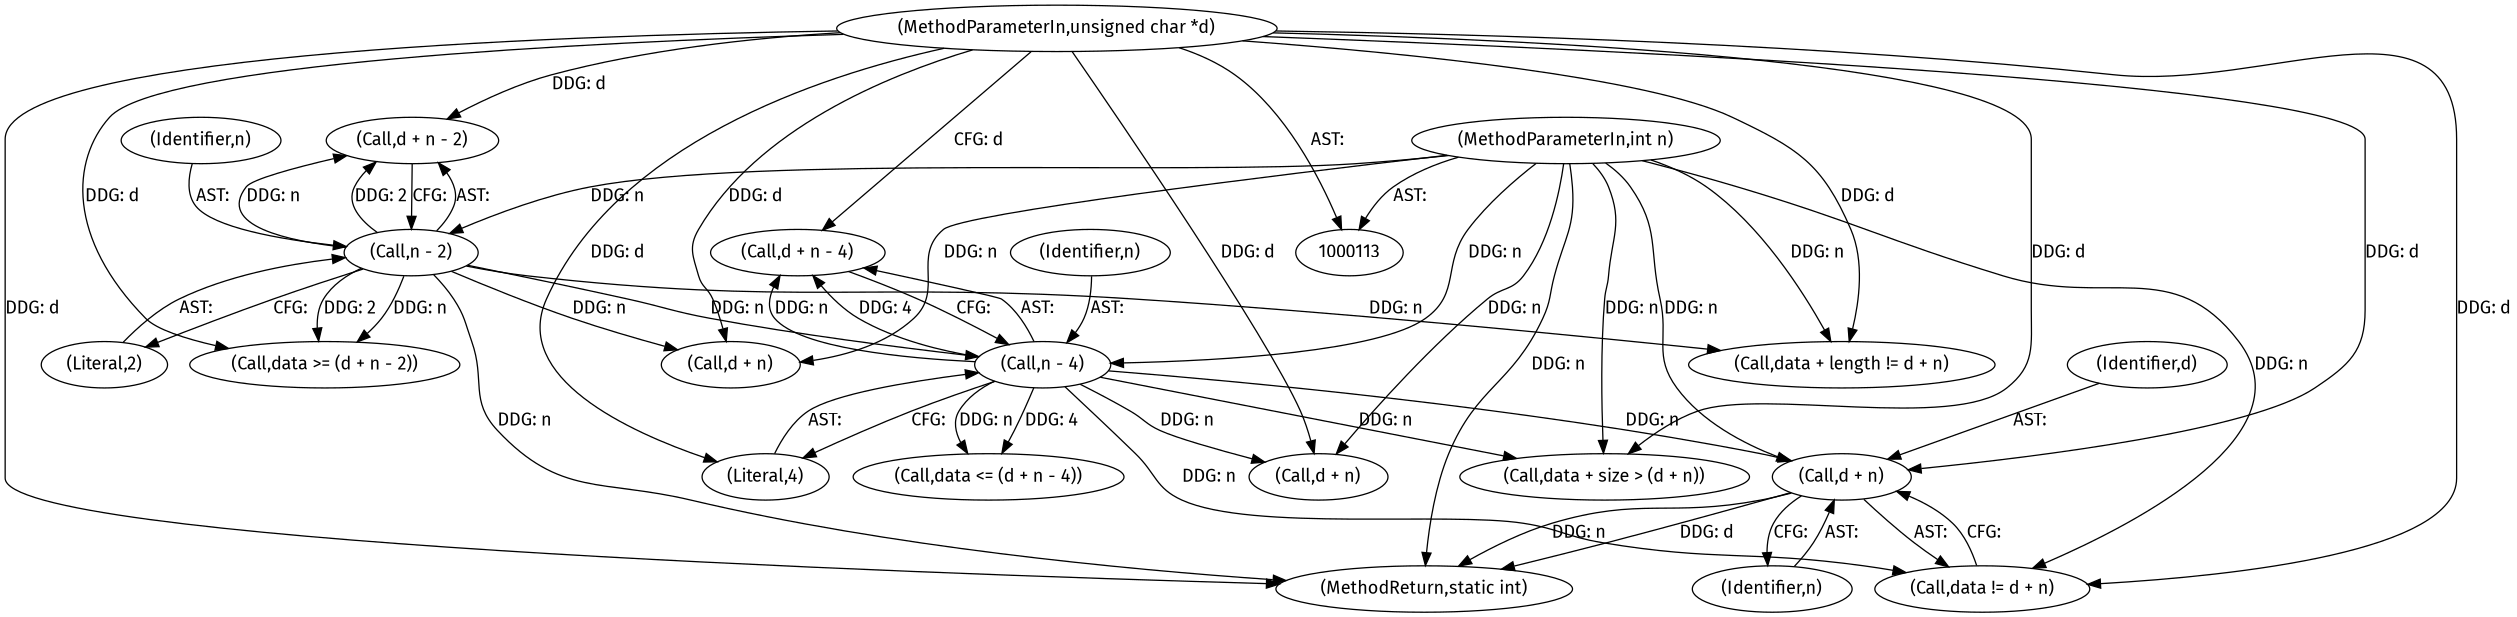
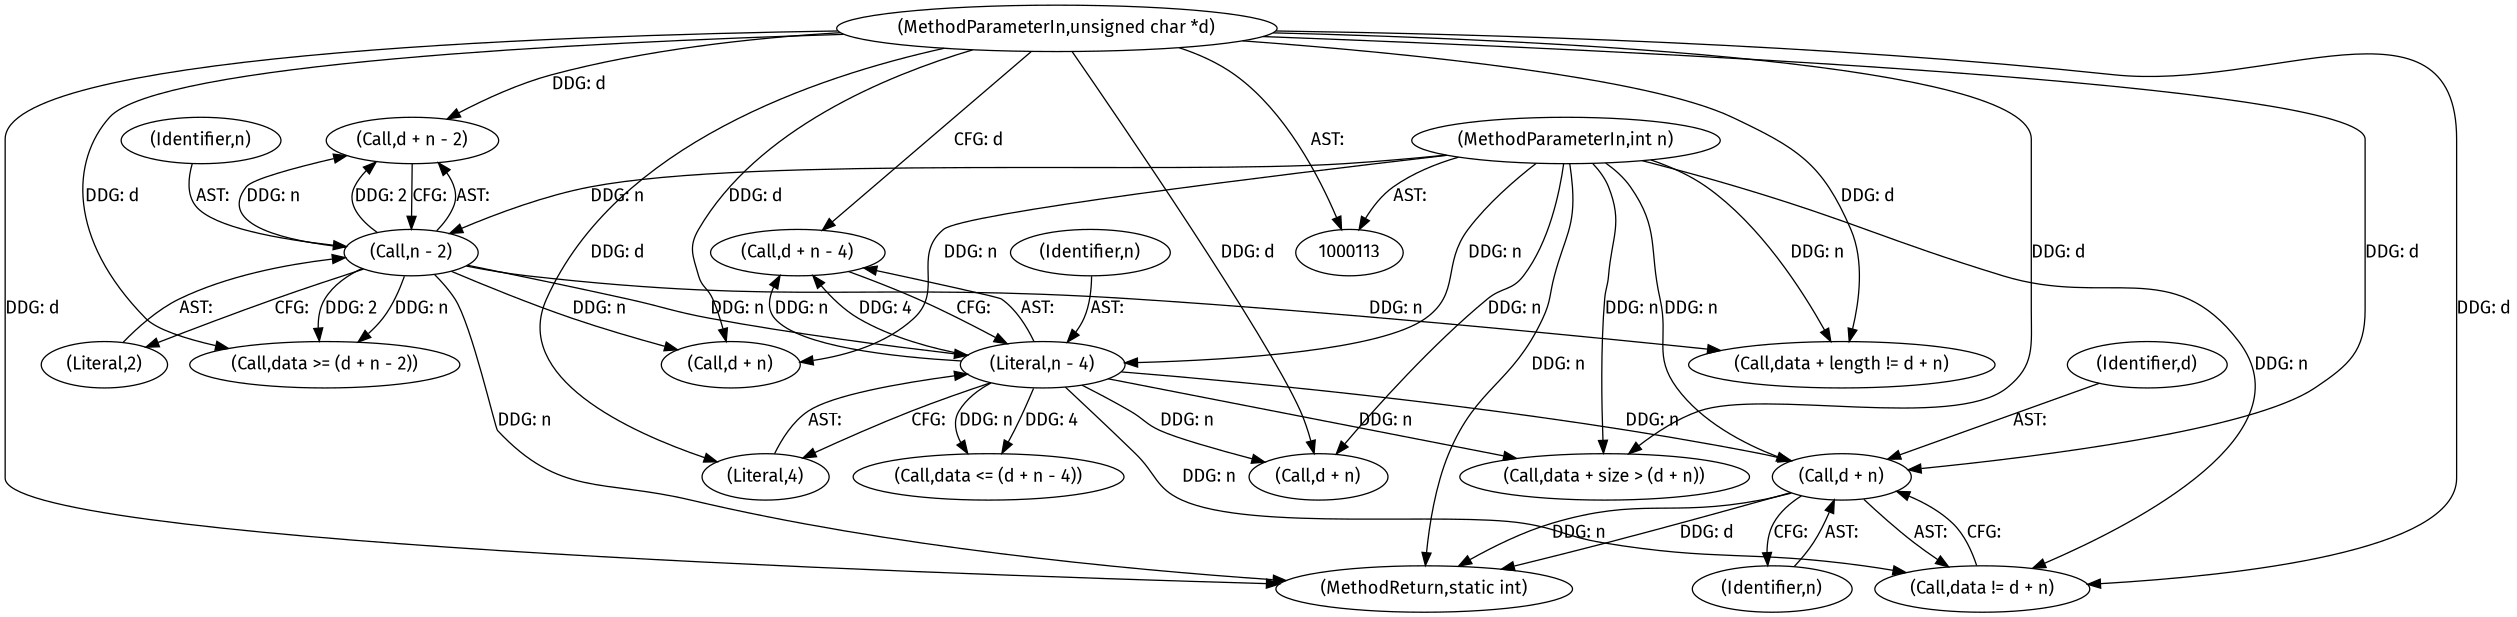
node "(Call,n - 4)": label "(Call,n - 4)" -> "(Literal,n - 4)"
